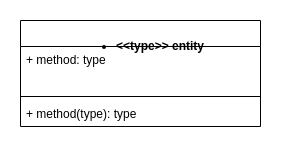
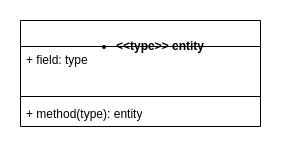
node "+ method: type": label "+ method: type" -> "+ field: type"
node "+ method(type): type": label "+ method(type): type" -> "+ method(type): entity"
